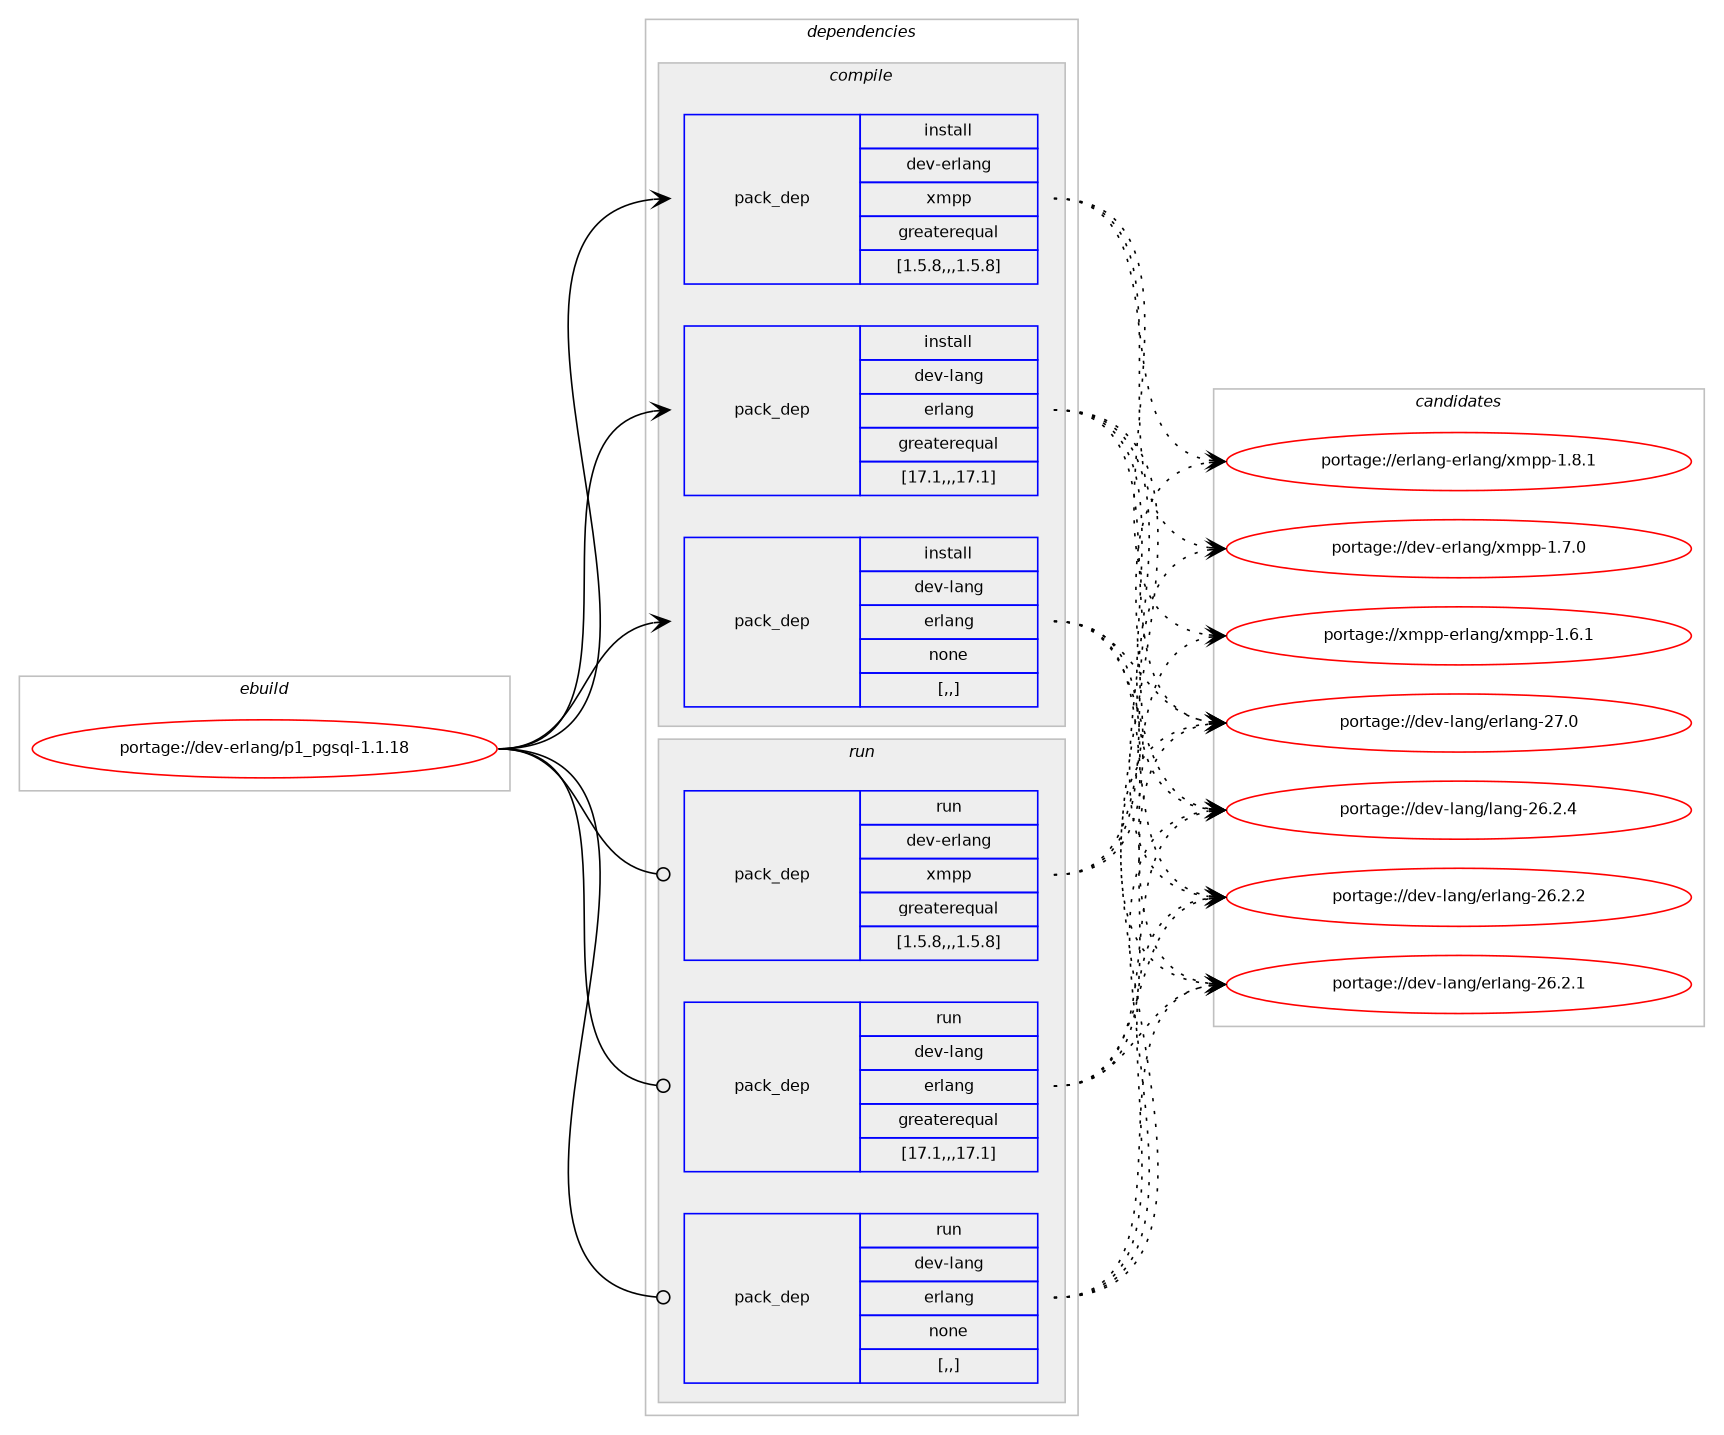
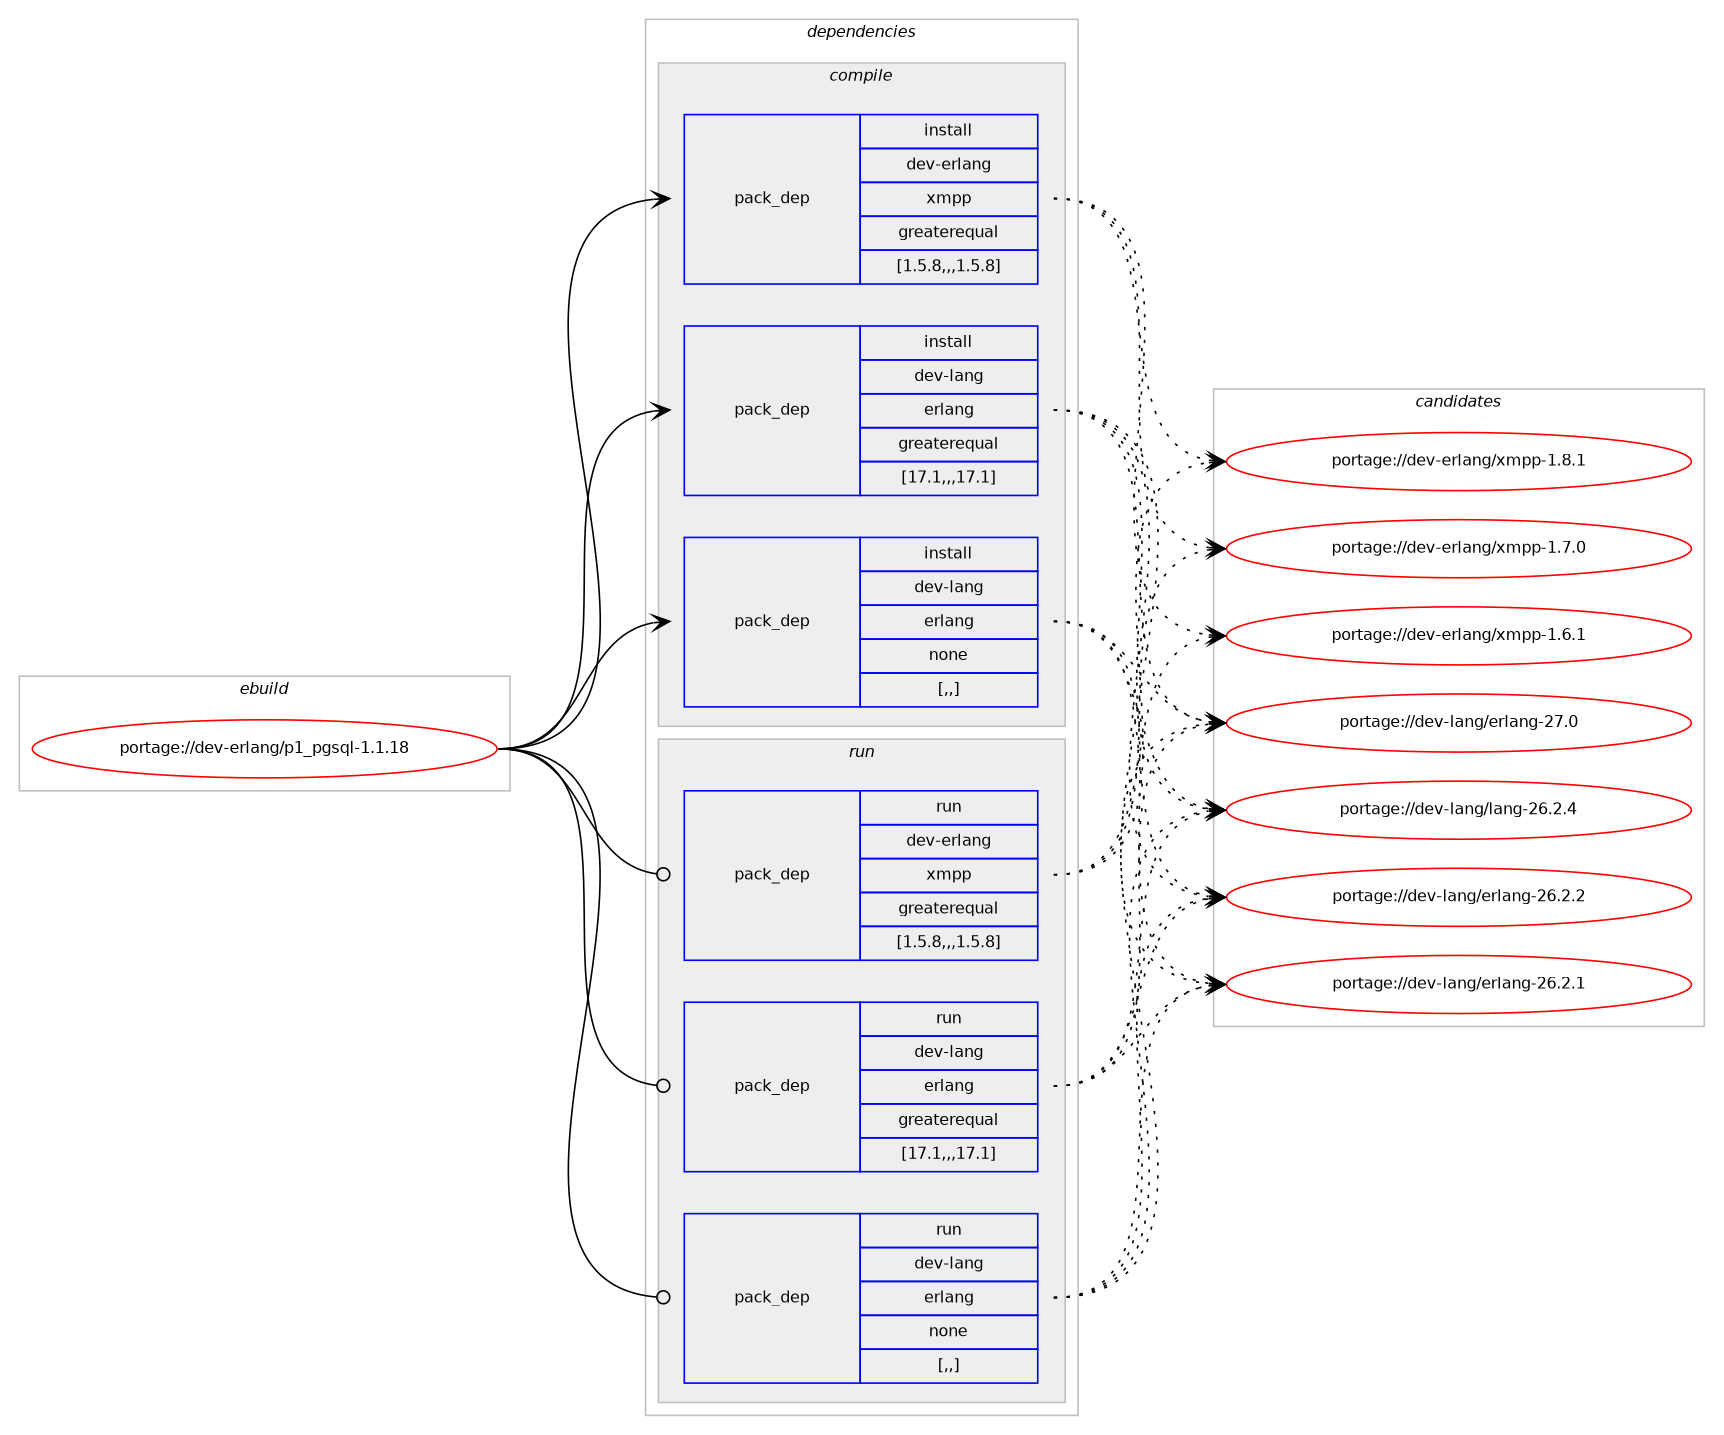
node "portage://erlang-erlang/xmpp-1.8.1": label "portage://erlang-erlang/xmpp-1.8.1" -> "portage://dev-erlang/xmpp-1.8.1"
node "portage://xmpp-erlang/xmpp-1.6.1": label "portage://xmpp-erlang/xmpp-1.6.1" -> "portage://dev-erlang/xmpp-1.6.1"
